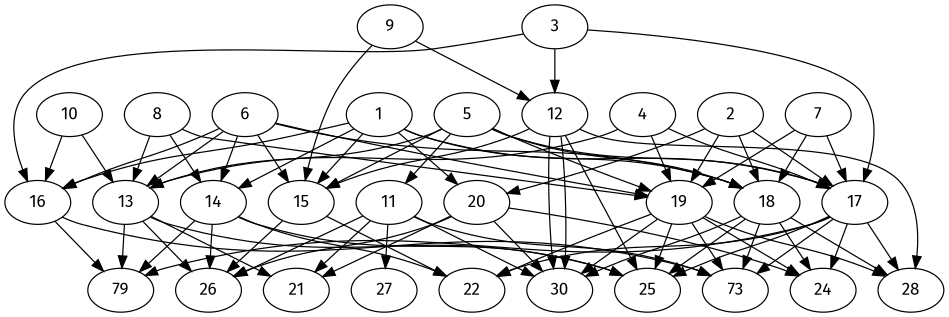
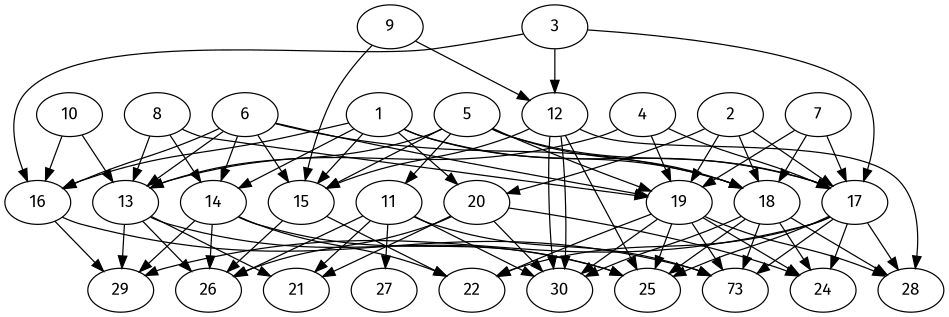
node "79": label "79" -> "29"
